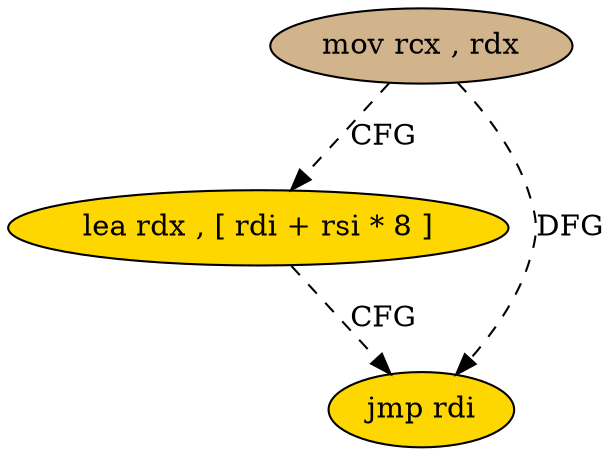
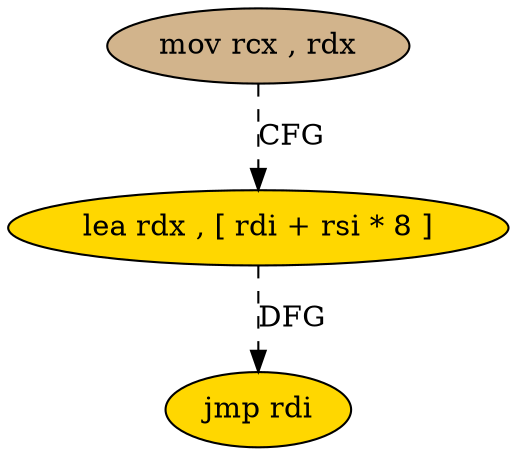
edge "mov rcx , rdx" -> "jmp rdi": removed, label "DFG"
edge "lea rdx , [ rdi + rsi * 8 ]" -> "jmp rdi": label "CFG" -> "DFG"
